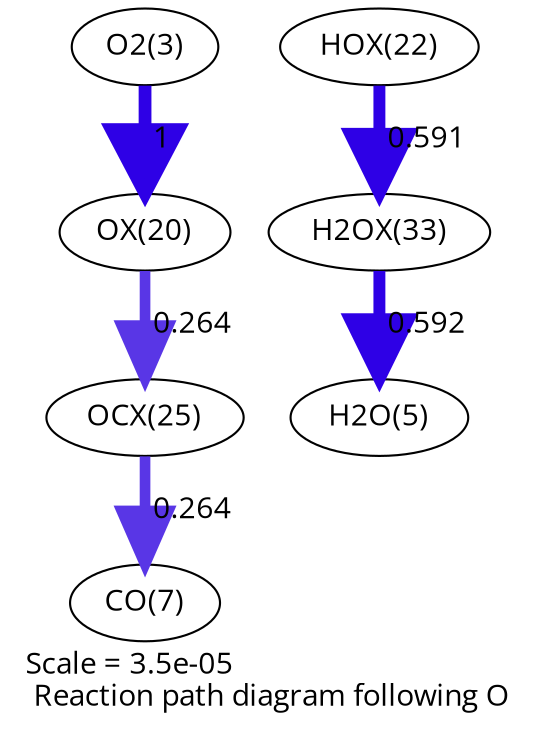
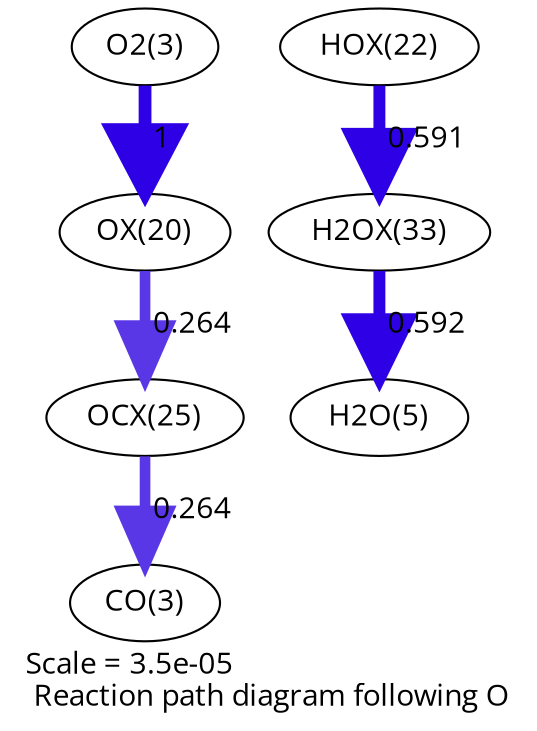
node "CO(7)": label "CO(7)" -> "CO(3)"
